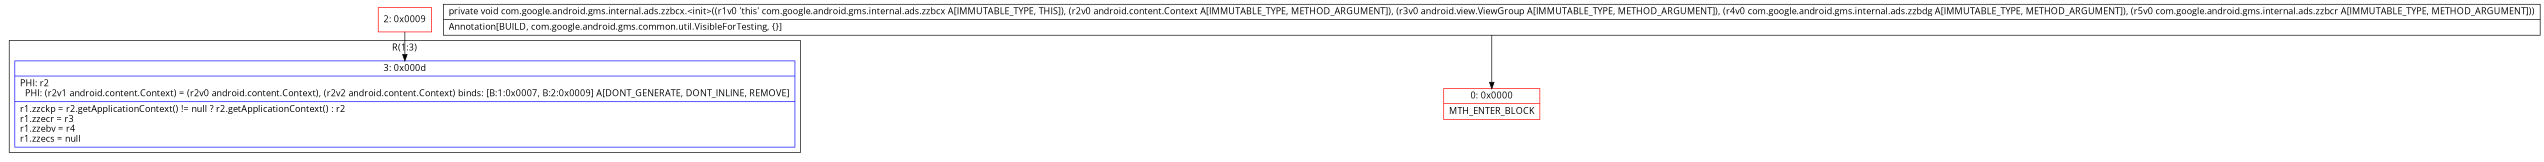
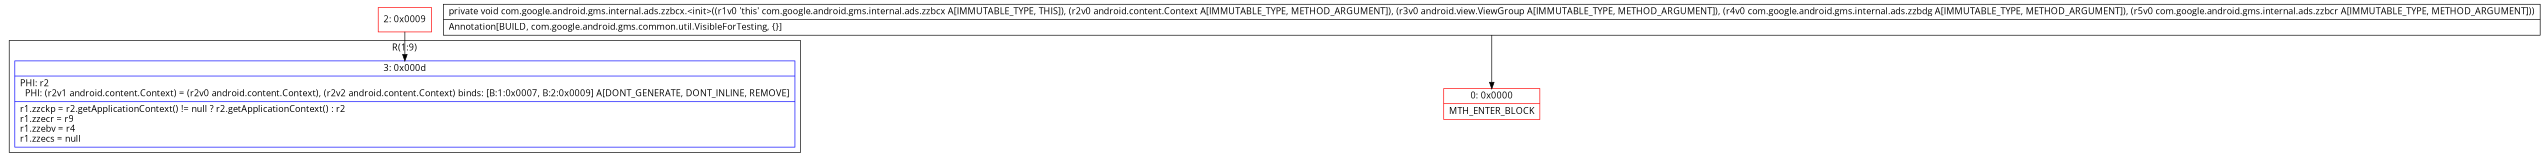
cluster "R(1:3)": label "R(1:3)" -> "R(1:9)"
node "3: 0x000d": text "r1.zzecr = r3" -> "r1.zzecr = r9"
